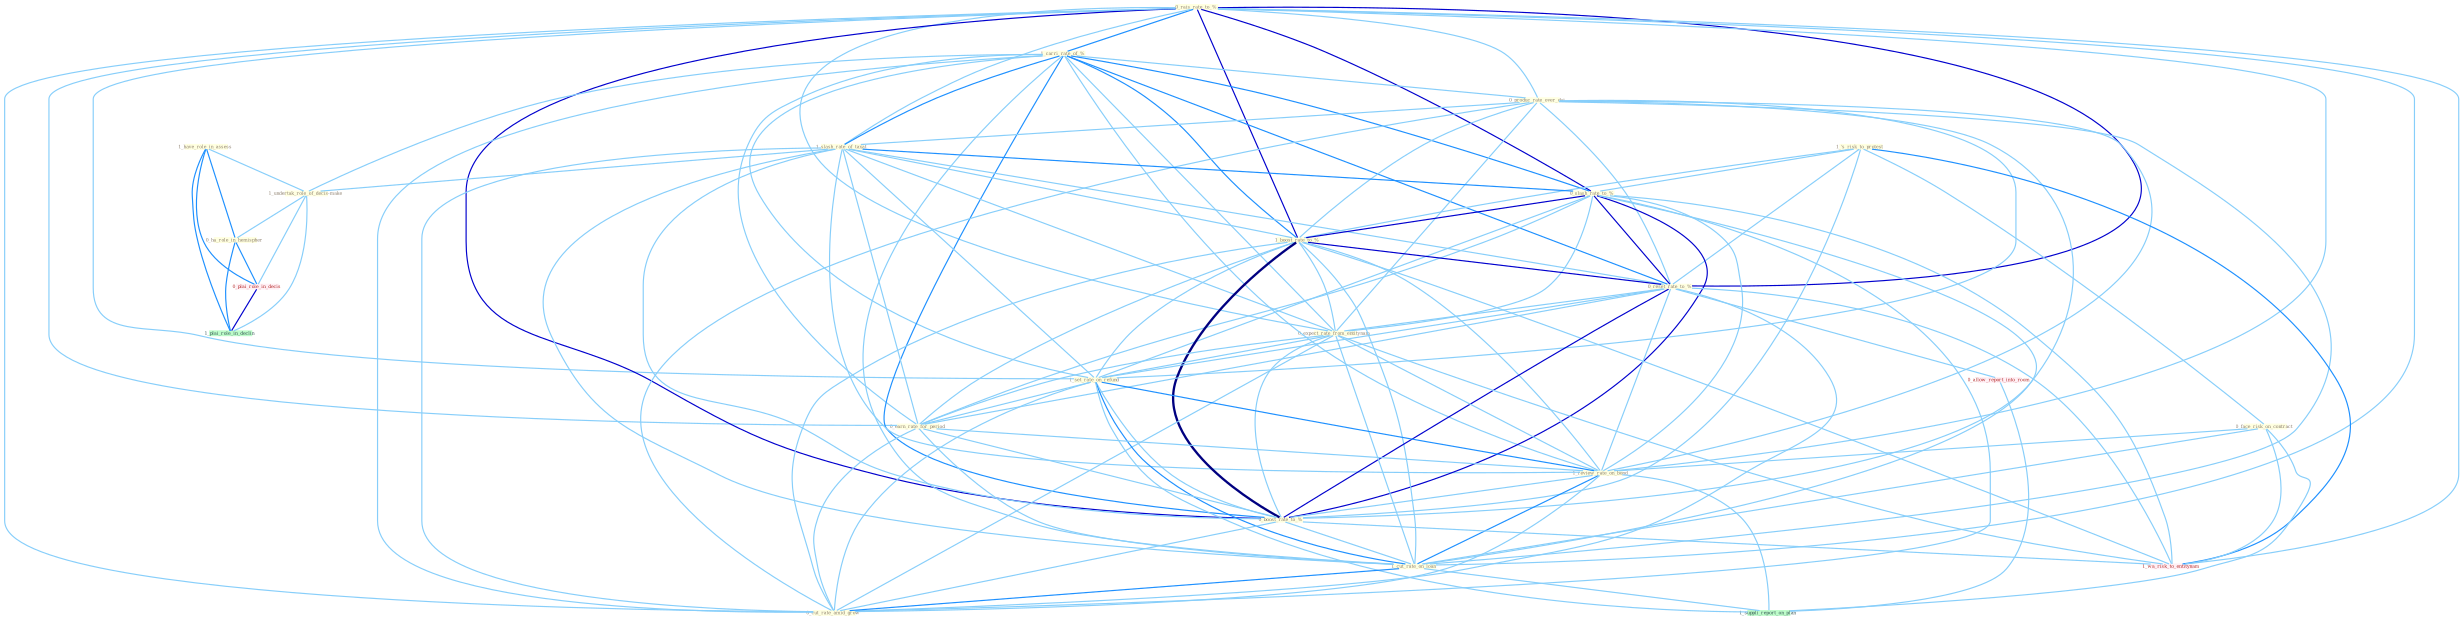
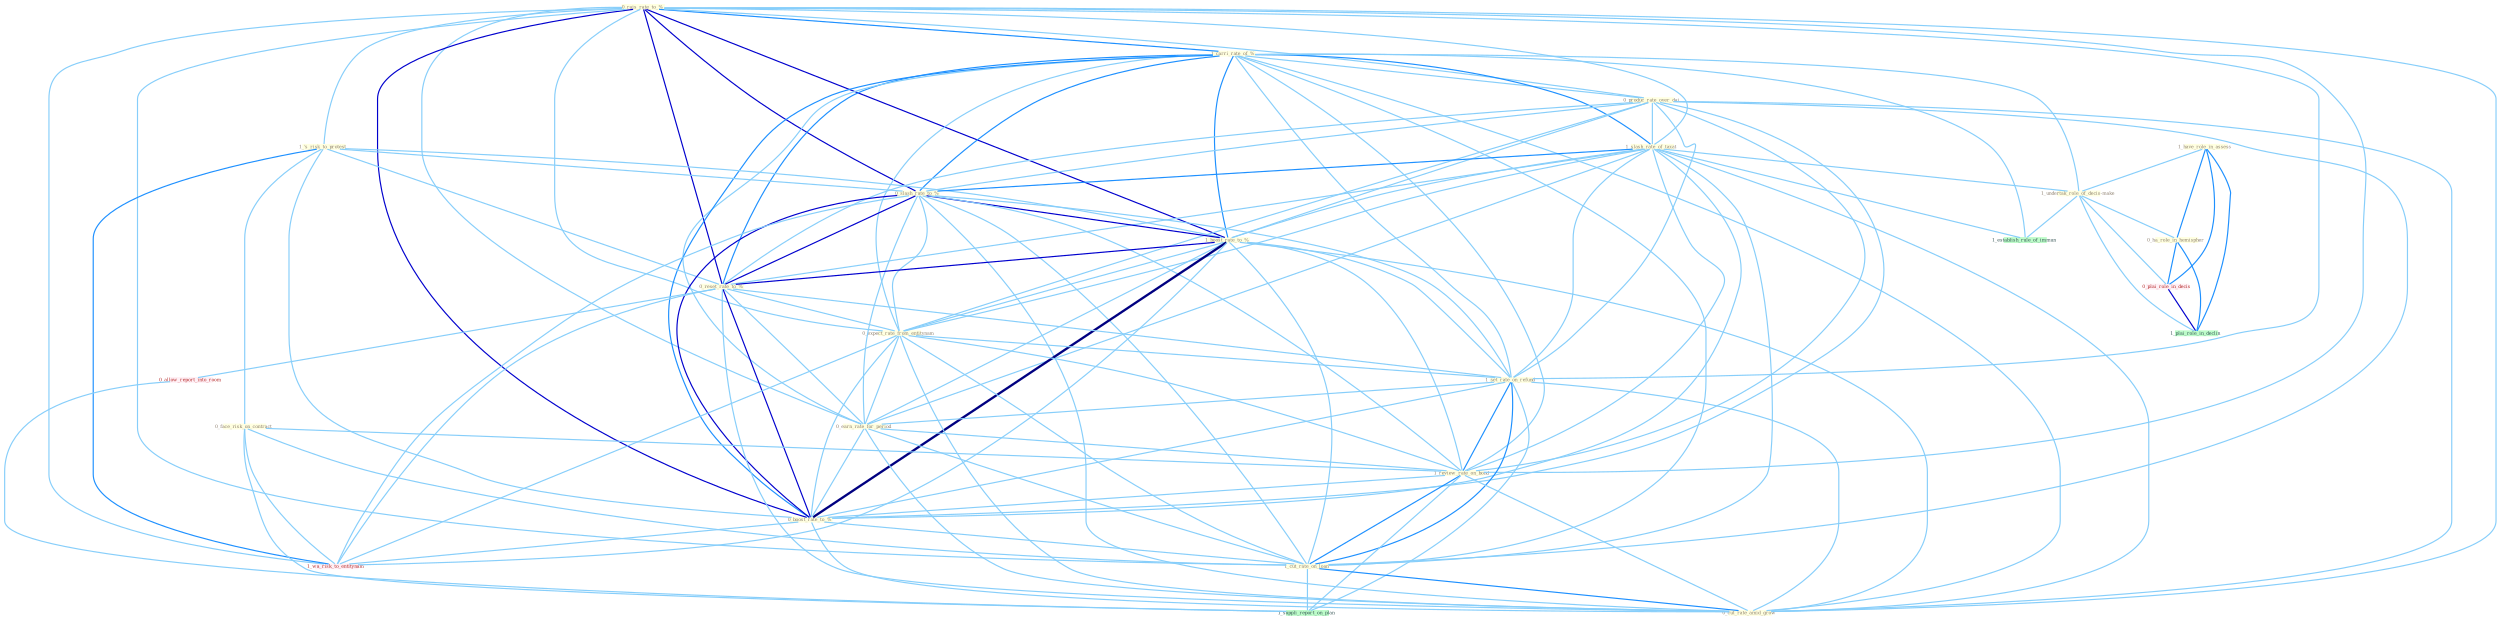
edge "0_rais_rate_to_%" -- "1_'s_risk_to_protest": added
edge "0_produc_rate_over_dai" -- "0_slash_rate_to_%": added
node "1_establish_rule_of_immun": added
edge "0_reset_rate_to_%" -- "1_review_rate_on_bond": removed
